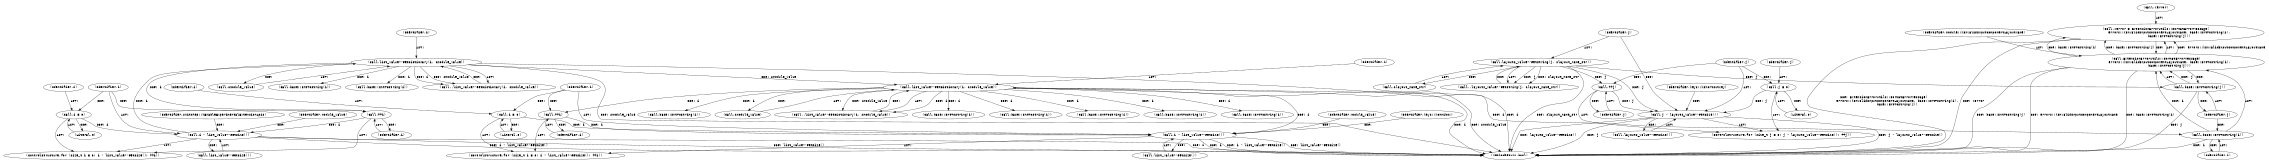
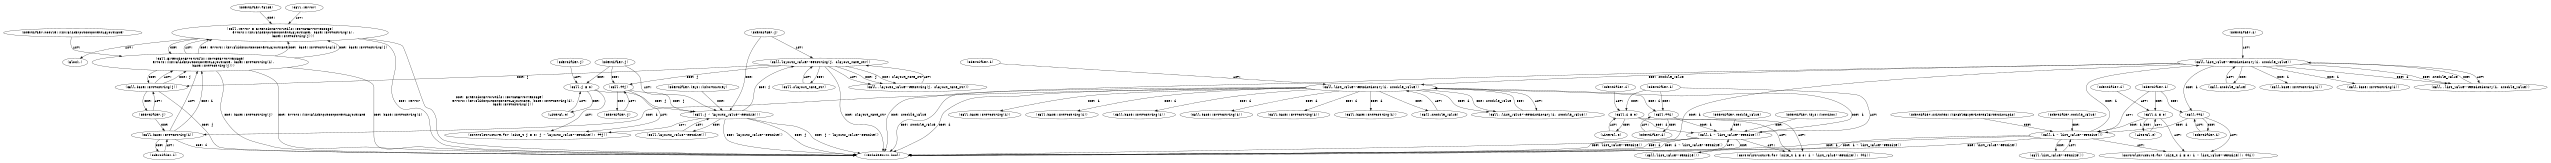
node "(Identifier,false)": added
node "(Block,)": added
edge "(Call,!layouts_value->GetString(j, &layout_name_str))" -> "(Call,layouts_value->GetString(j, &layout_name_str))": label "CFG: " -> "AST: "
edge "(Call,layouts_value->GetString(j, &layout_name_str))" -> "(Call,j < layouts_value->GetSize())": reversed
